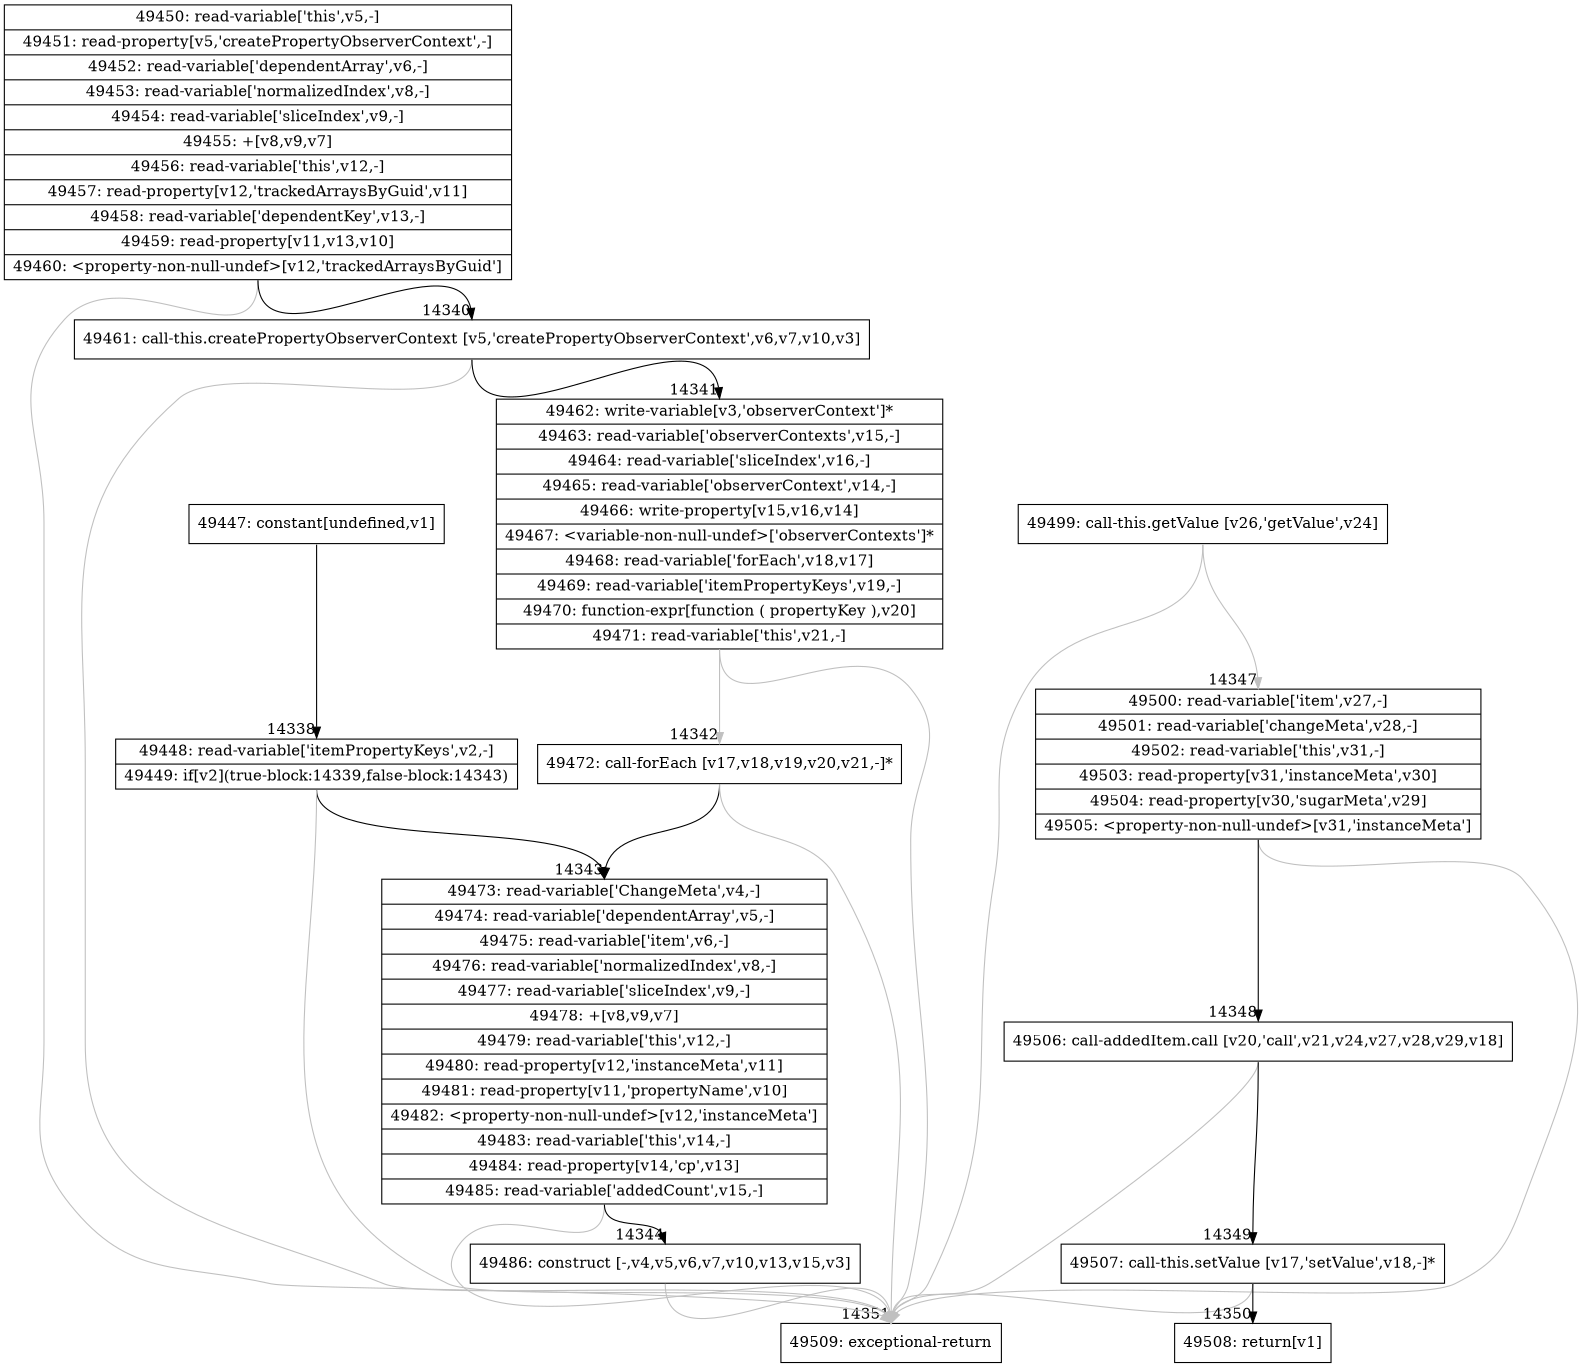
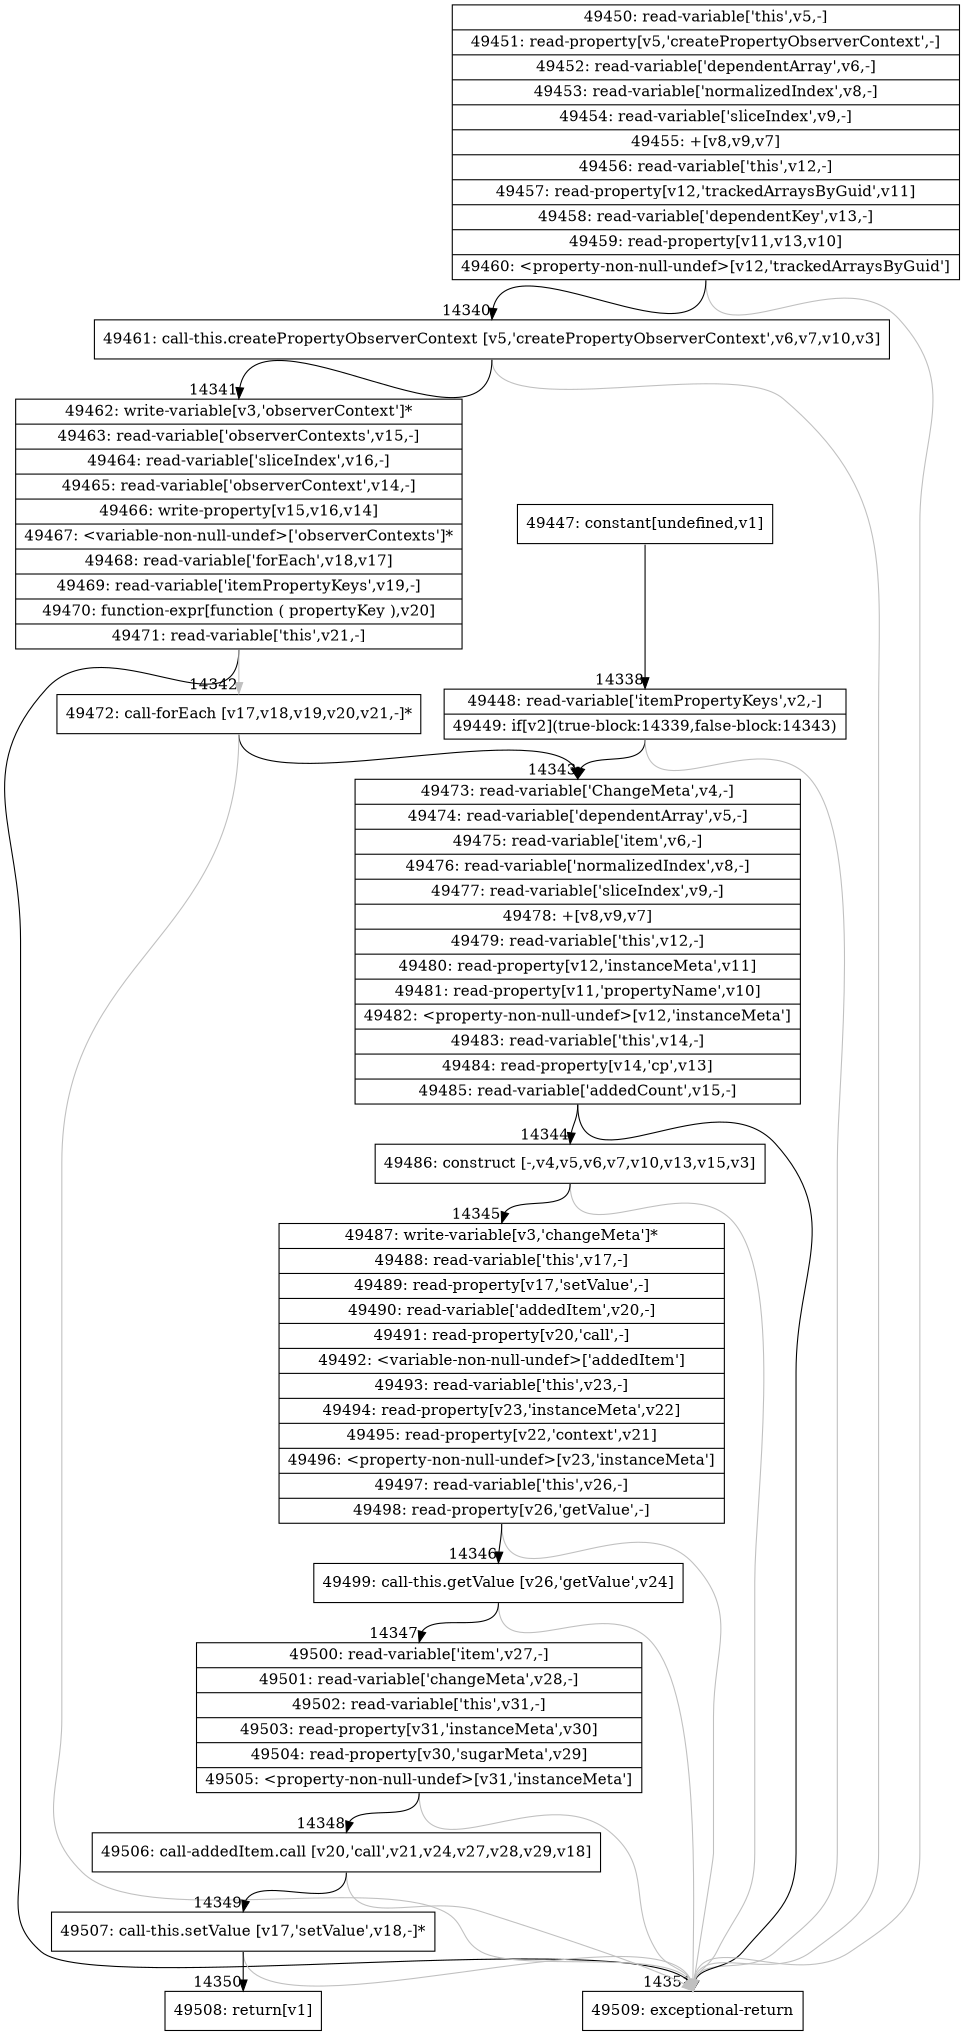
edge "49499: call-this.getValue [v26,'getValue',v24]" -> "49500: read-variable['item',v27,-]": color gray -> black
edge "49462: write-variable[v3,'observerContext']*" -> "49509: exceptional-return": color gray -> black
edge "49473: read-variable['ChangeMeta',v4,-]" -> "49509: exceptional-return": color gray -> black
node "49487: write-variable[v3,'changeMeta']*": added
